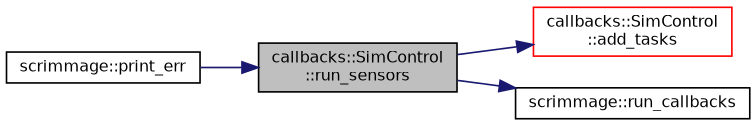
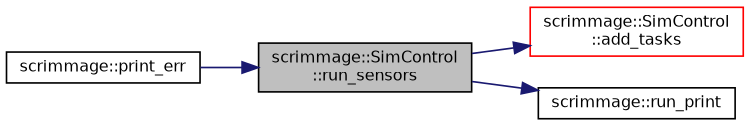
node "callbacks::SimControl ::add_tasks": label "callbacks::SimControl ::add_tasks" -> "scrimmage::SimControl ::add_tasks"
node "callbacks::SimControl ::run_sensors": label "callbacks::SimControl ::run_sensors" -> "scrimmage::SimControl ::run_sensors"
node "scrimmage::run_callbacks": label "scrimmage::run_callbacks" -> "scrimmage::run_print"
